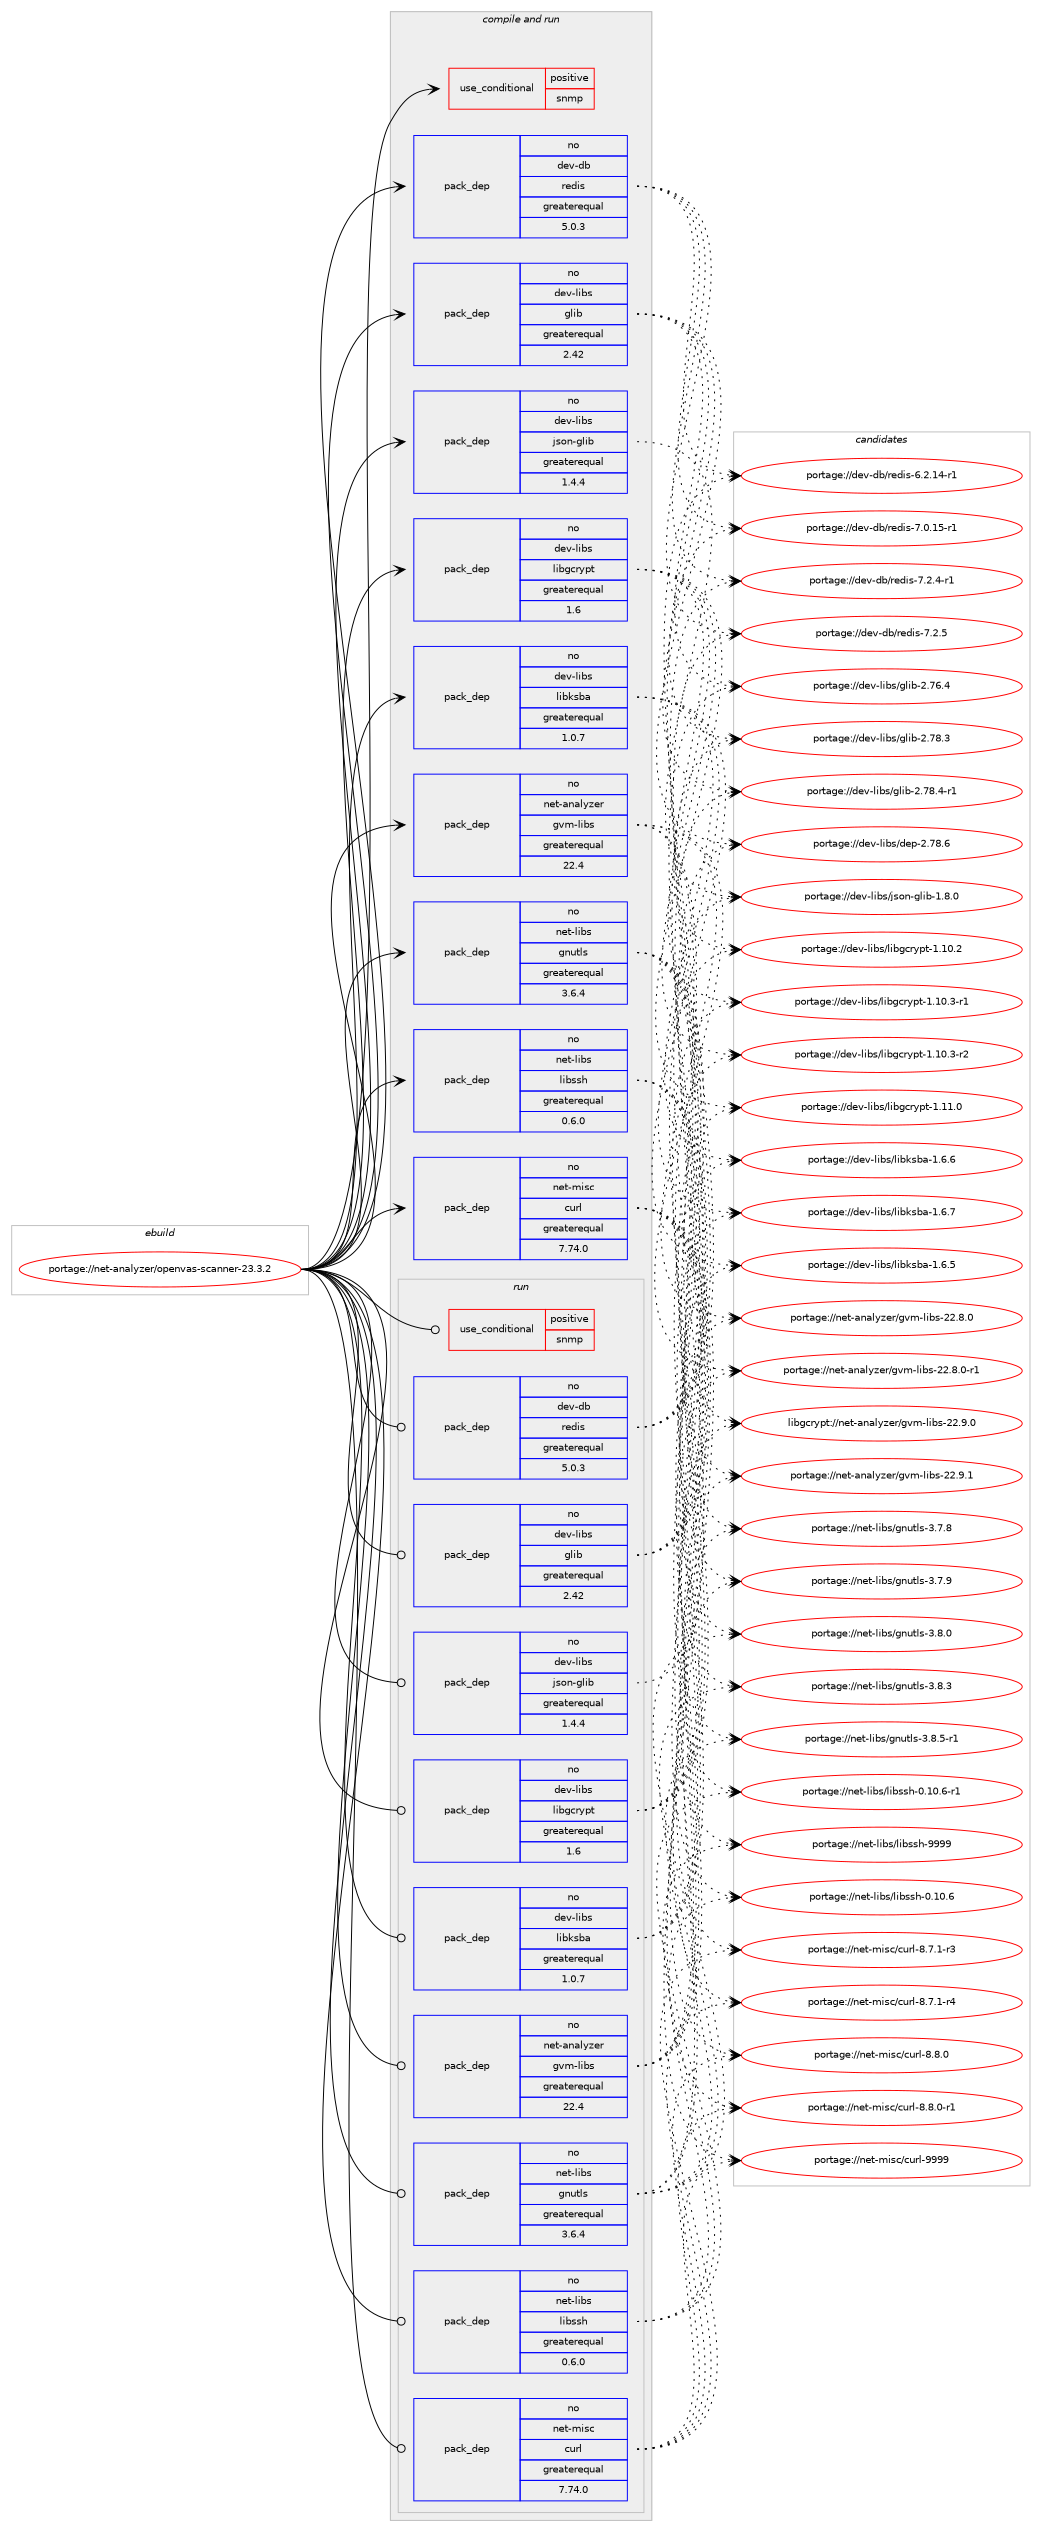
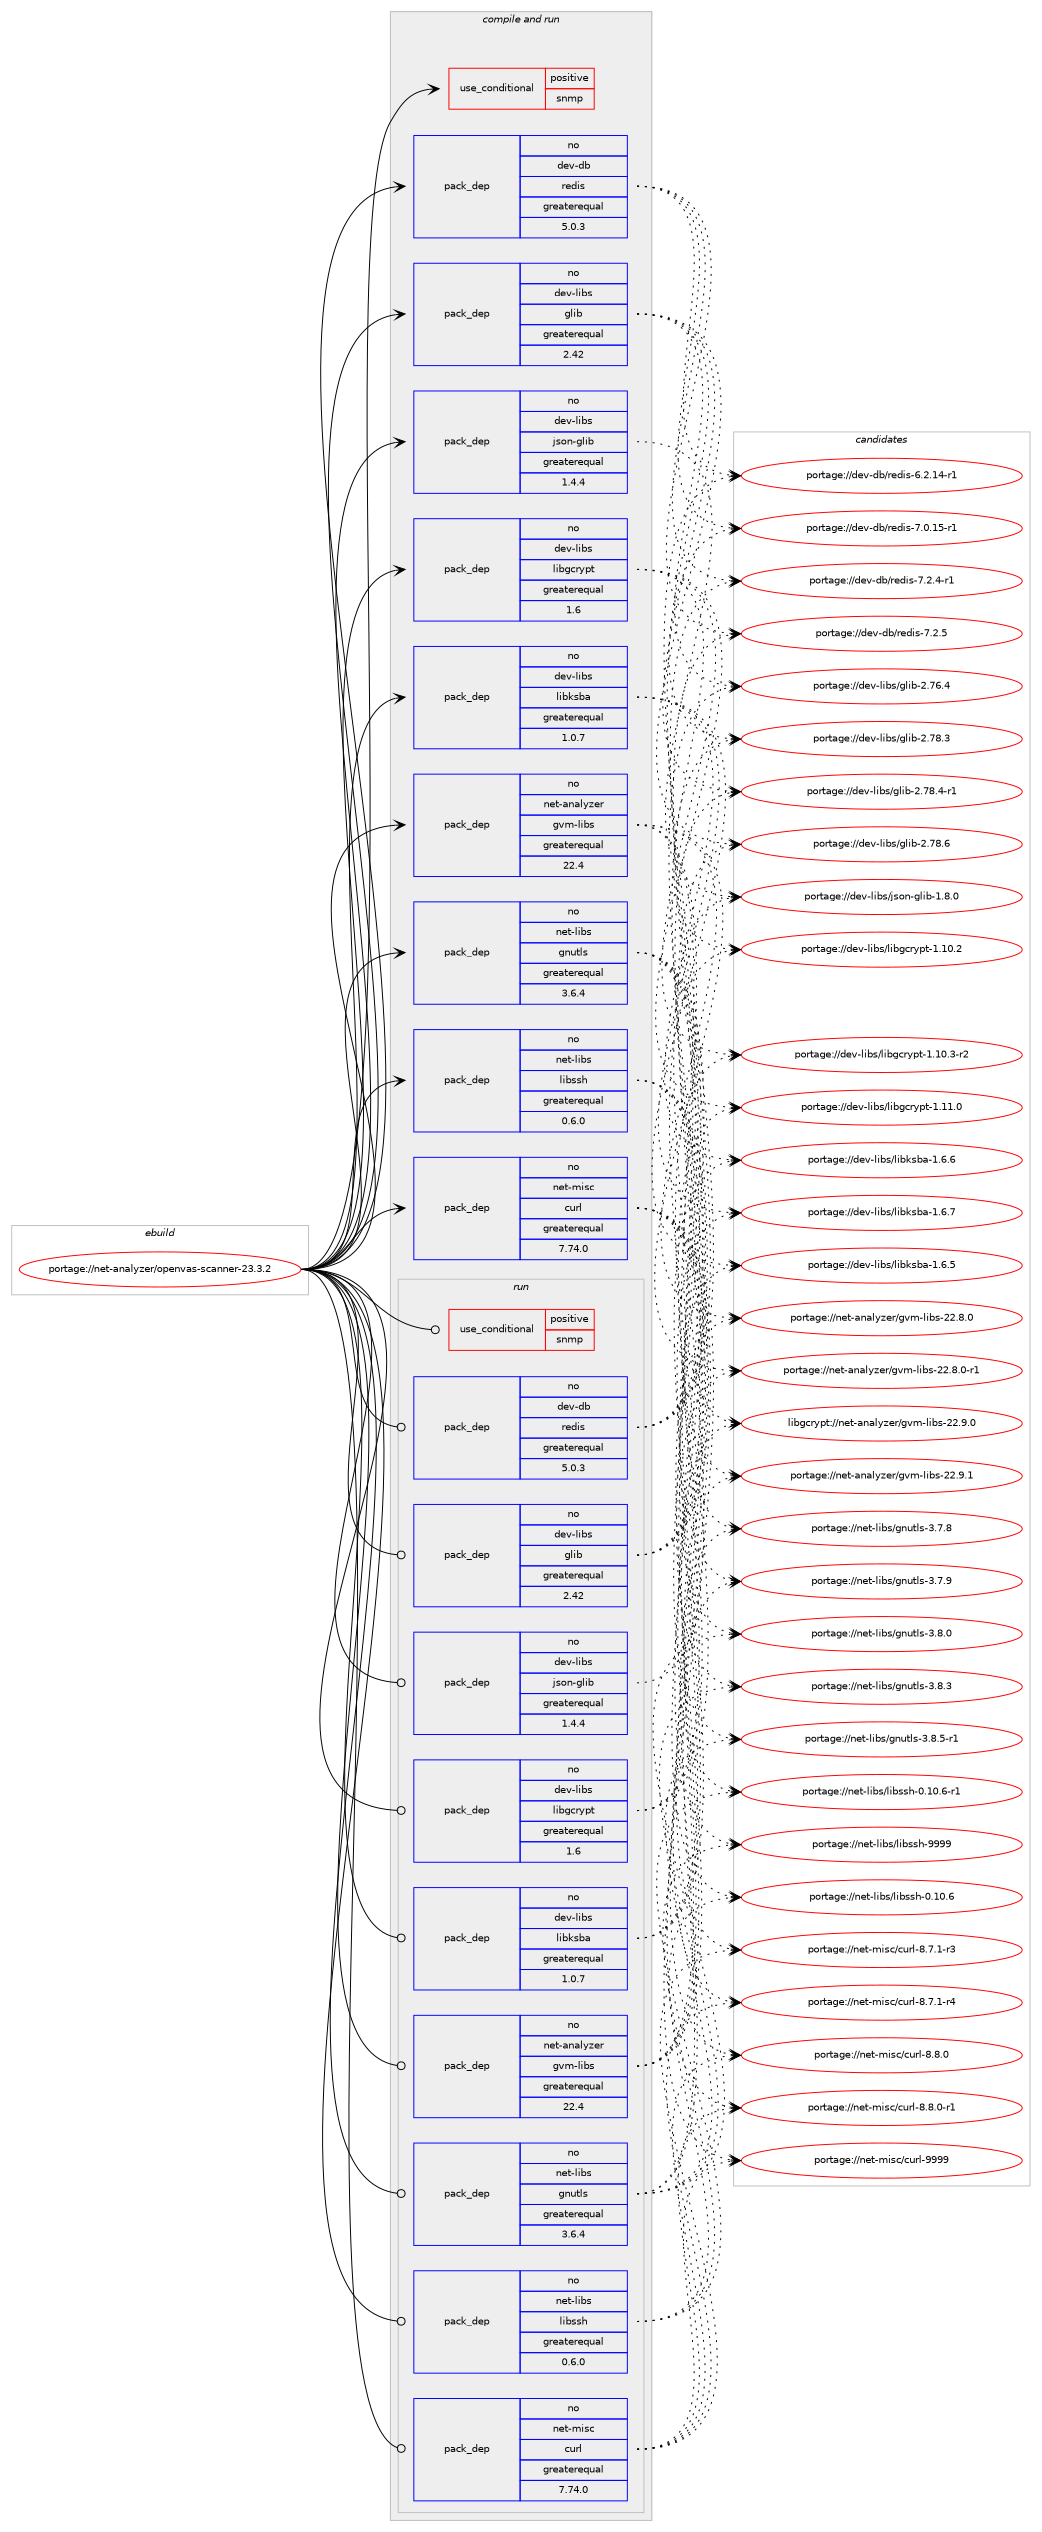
node "portage://dev-libs/dep-2.78.6": label "portage://dev-libs/dep-2.78.6" -> "portage://dev-libs/glib-2.78.6"
node "portage://dev-libs/libgcrypt-1.10.3-r1": removed
